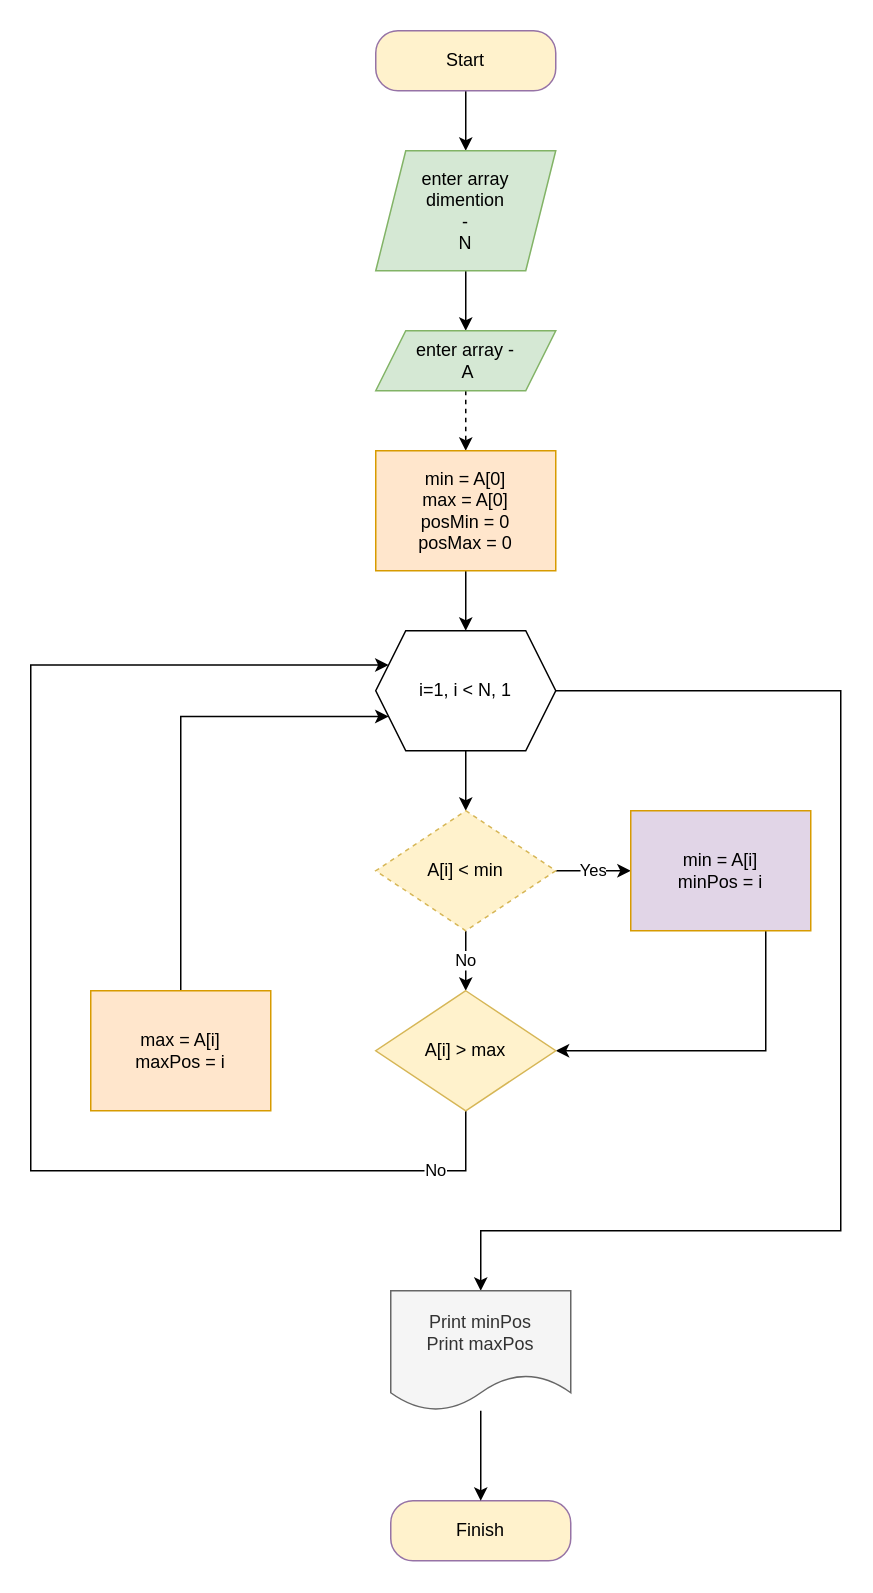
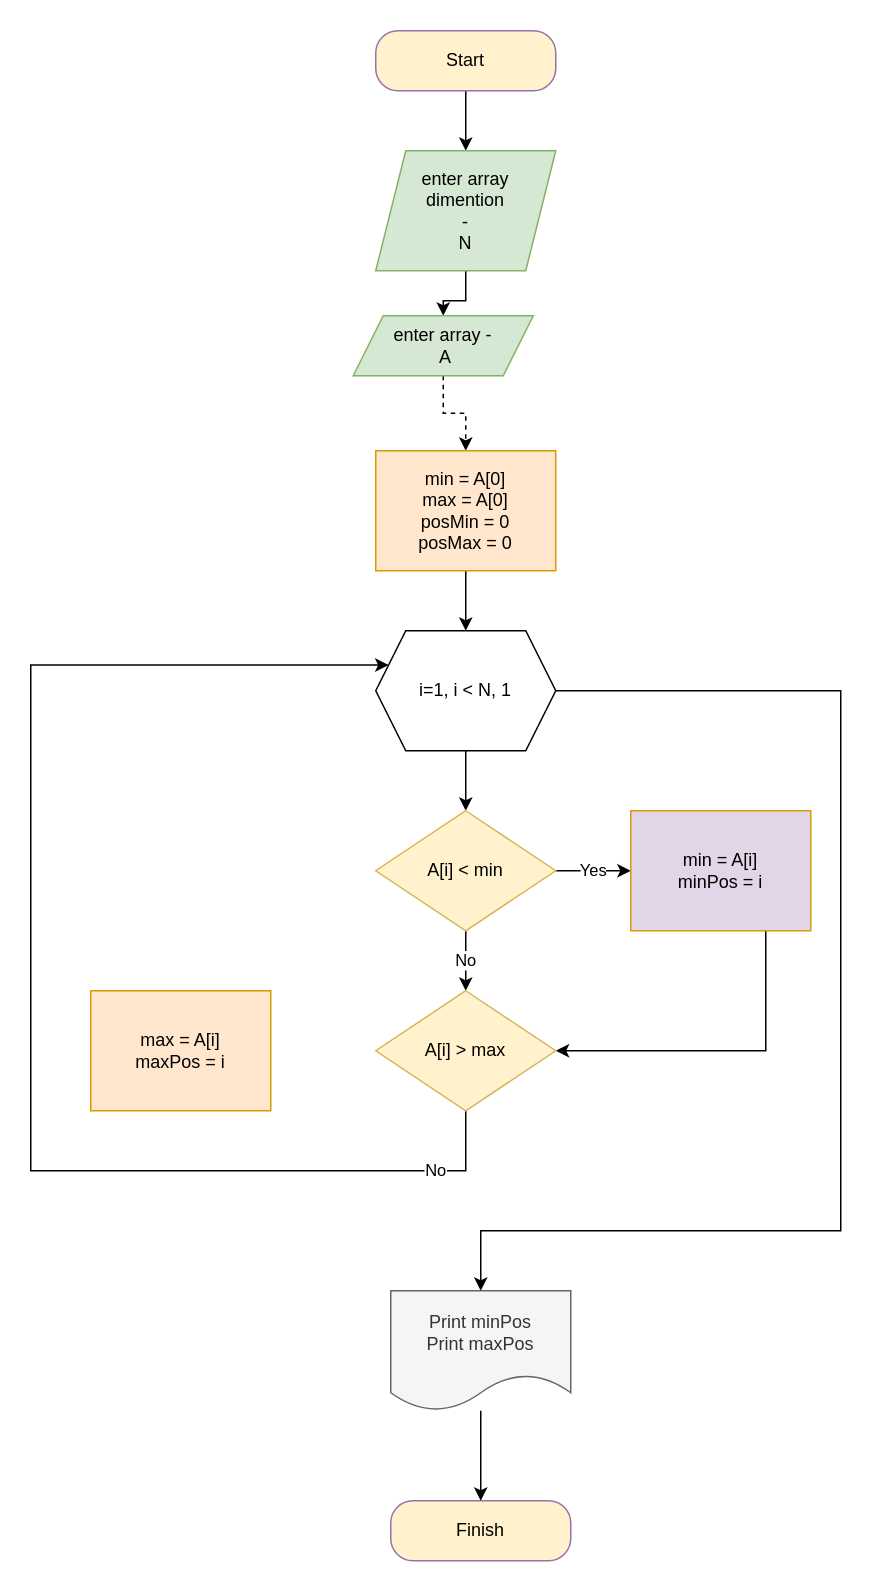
node "enter array - A": moved (466, 361) -> (443, 346)
edge "max = A[i] maxPos = i" -> "i=1, i < N, 1": removed
node "A[i] < min": style dashed -> solid
